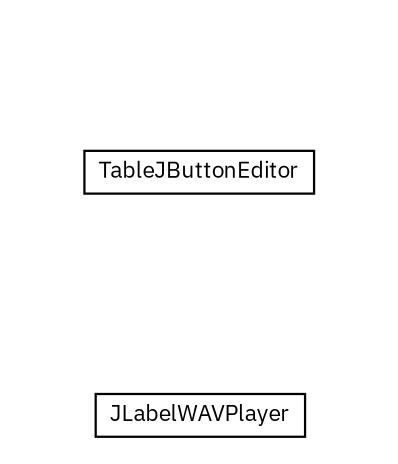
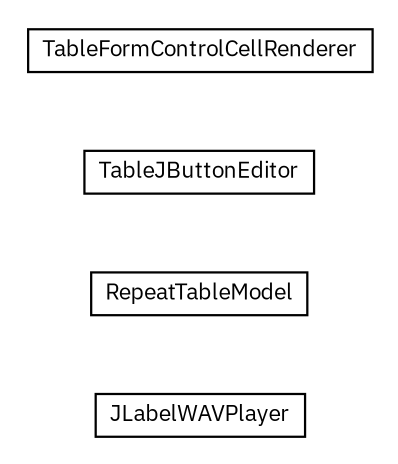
node "TableFormControlCellRenderer": added
node "RepeatTableModel": added
